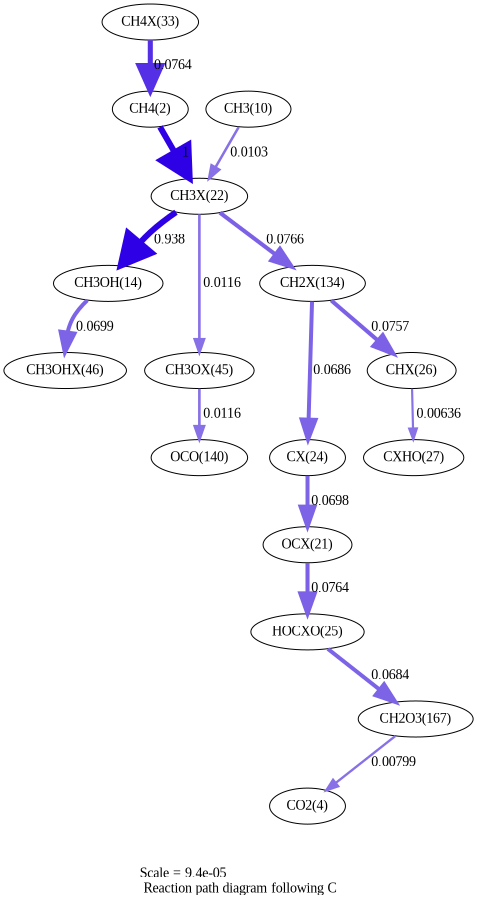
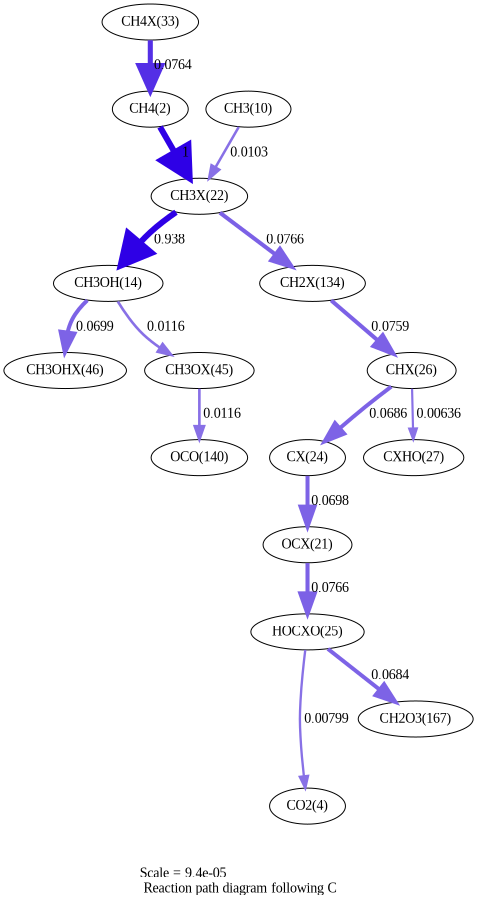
edge "CH3X(22)" -> "CH3OX(45)": now "CH3OH(14)" -> "CH3OX(45)"
edge "CH2X(134)" -> "CHX(26)": label " 0.0757" -> " 0.0759"
edge "CH2X(134)" -> "CX(24)": now "CHX(26)" -> "CX(24)"
edge "OCX(21)" -> "HOCXO(25)": label " 0.0764" -> " 0.0766"
edge "CH2O3(167)" -> "CO2(4)": now "HOCXO(25)" -> "CO2(4)"
